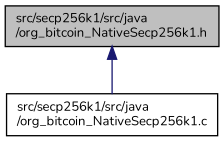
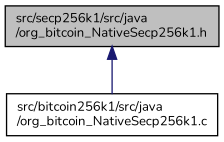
node "src/secp256k1/src/java /org_bitcoin_NativeSecp256k1.c": label "src/secp256k1/src/java /org_bitcoin_NativeSecp256k1.c" -> "src/bitcoin256k1/src/java /org_bitcoin_NativeSecp256k1.c"
